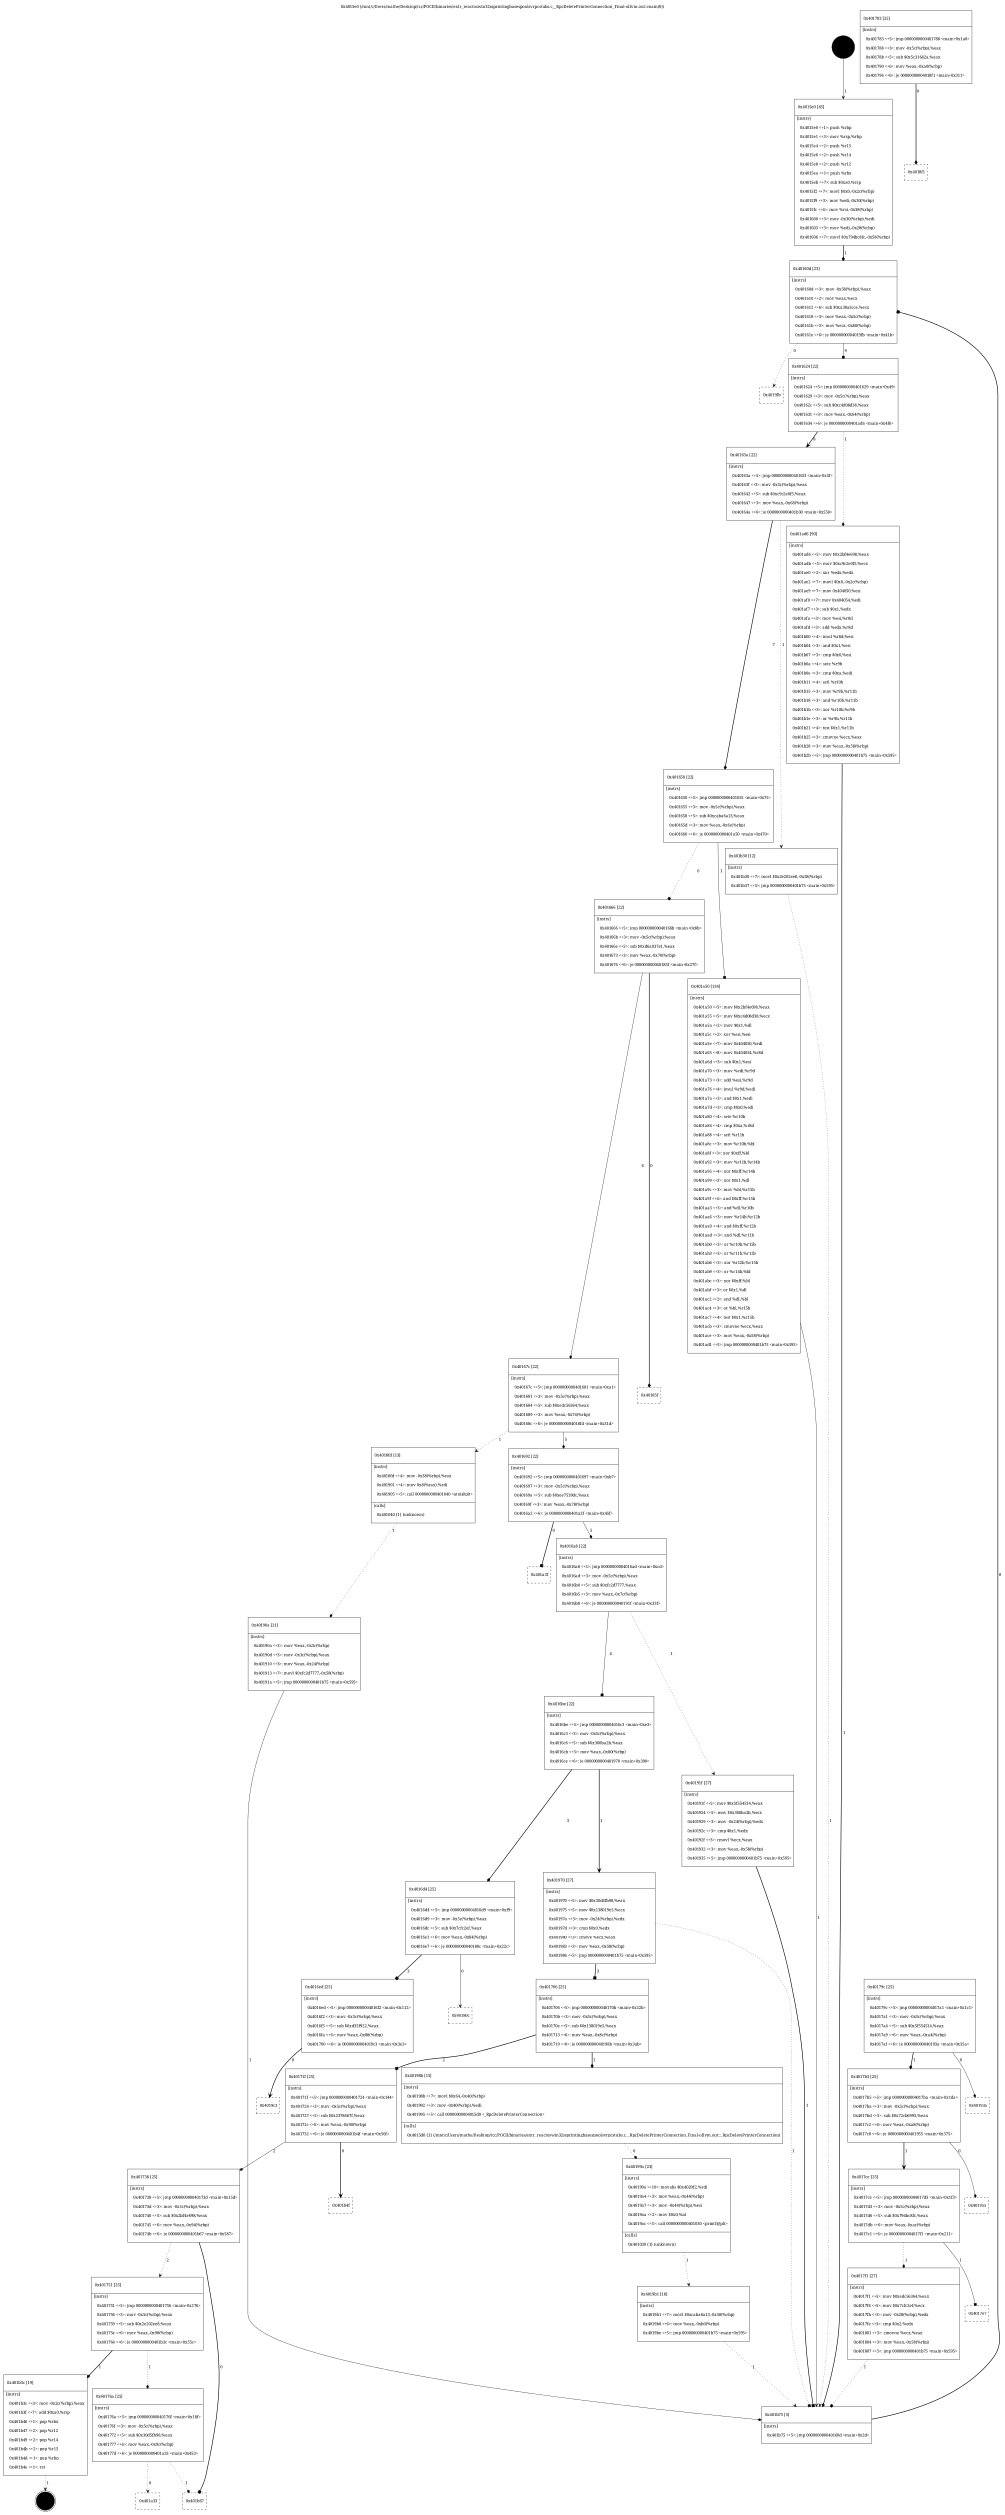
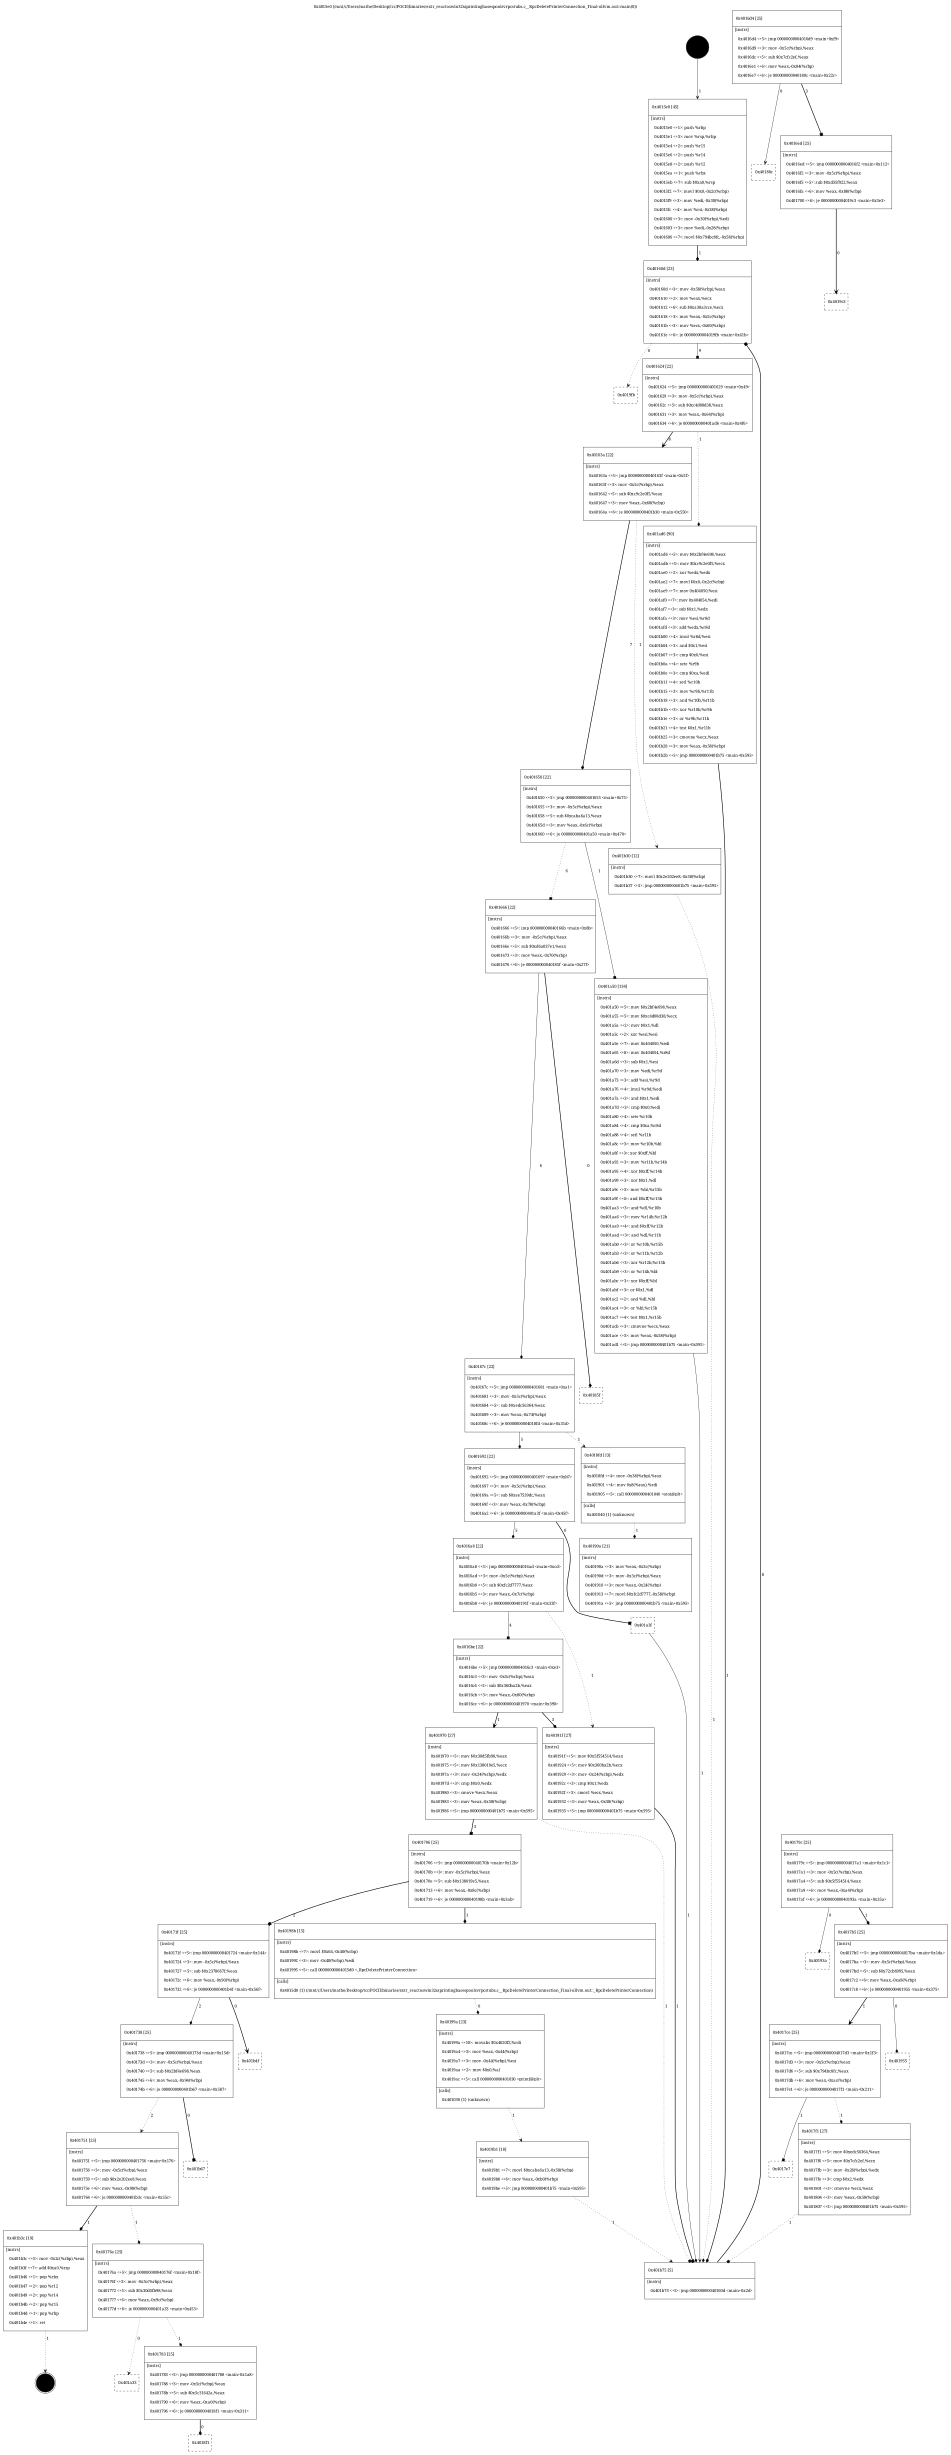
edge "0x401b30 [12]" -> "0x401b75 [5]": arrowhead vee -> diamond
edge "0x4016be [22]" -> "0x4016d4 [25]": now "0x4016be [22]" -> "0x40191f [27]"
edge "0x40190a [21]" -> "0x401b75 [5]": now "0x401a3f" -> "0x401b75 [5]"
edge "0x40176a [25]" -> "0x401b67": now "0x40176a [25]" -> "0x401783 [25]"
